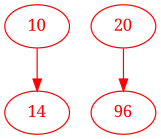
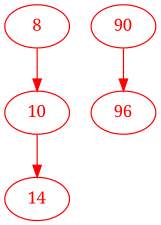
node "8": added
node "20": label "20" -> "90"
